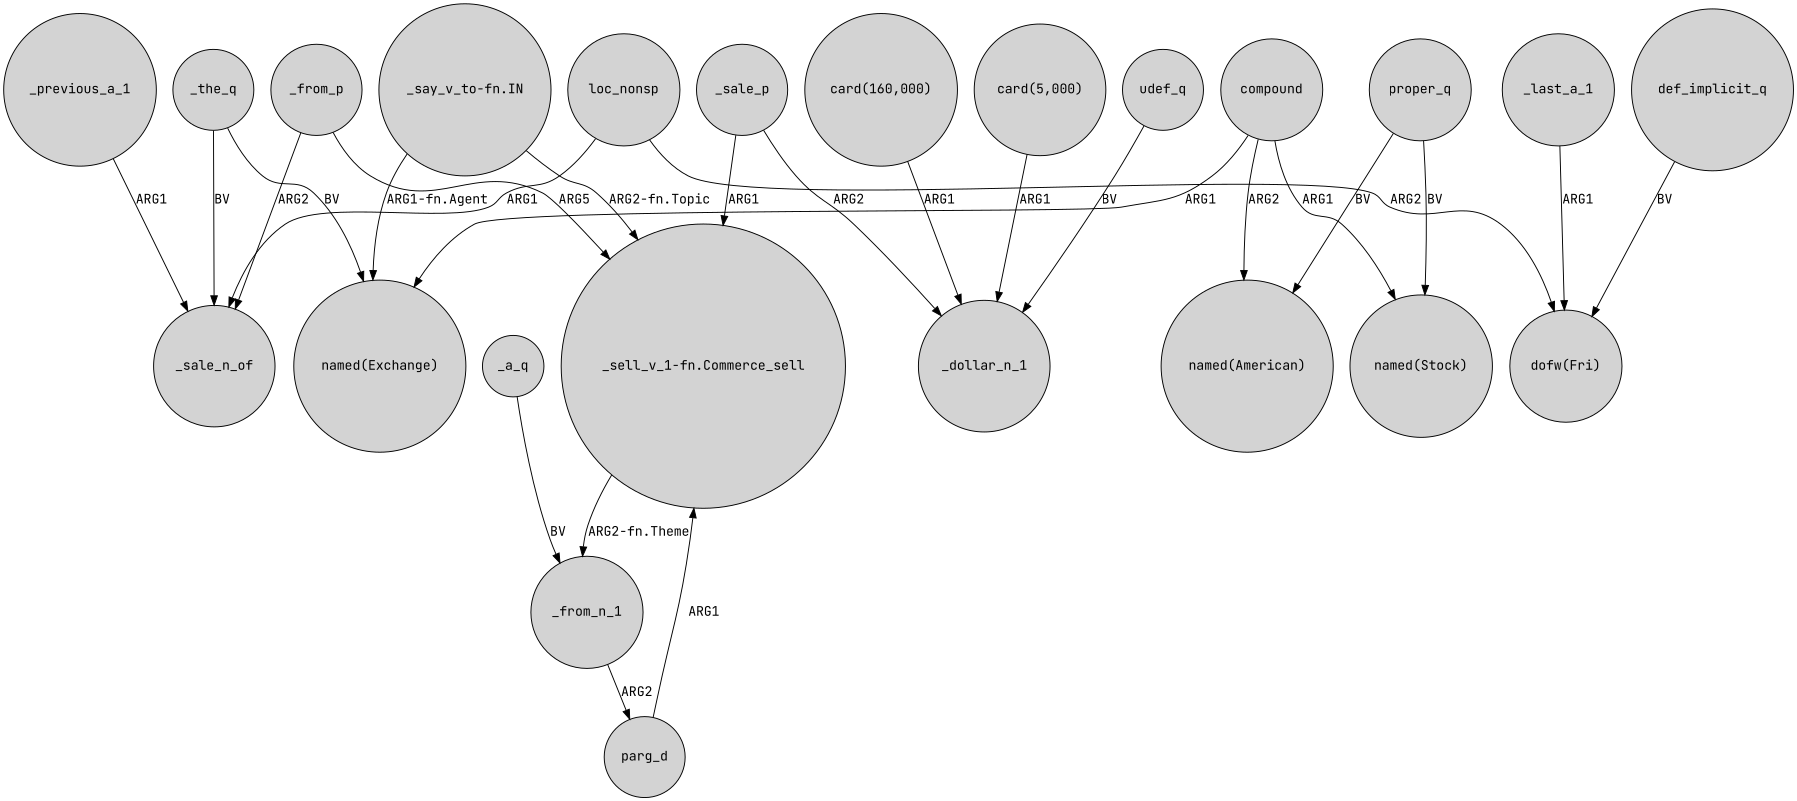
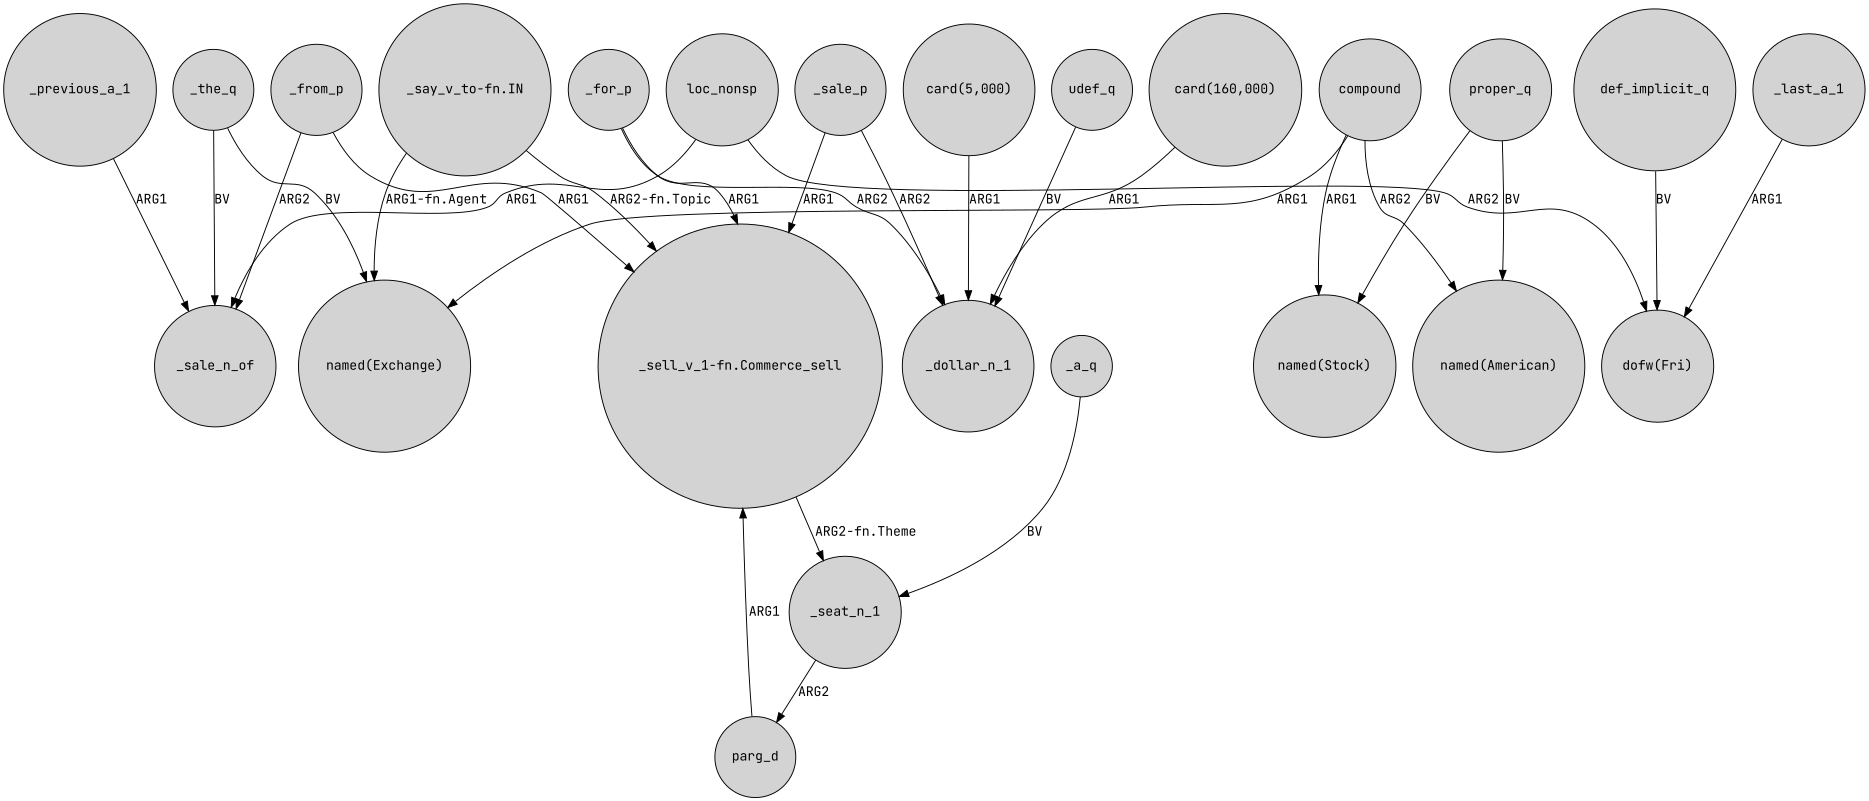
node "_for_p": added
edge "_from_p" -> "_sell_v_1-fn.Commerce_sell": label "ARG5" -> "ARG1"
node "_from_n_1": label "_from_n_1" -> "_seat_n_1"
